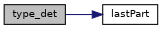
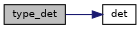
node "lastPart": label "lastPart" -> "det"
